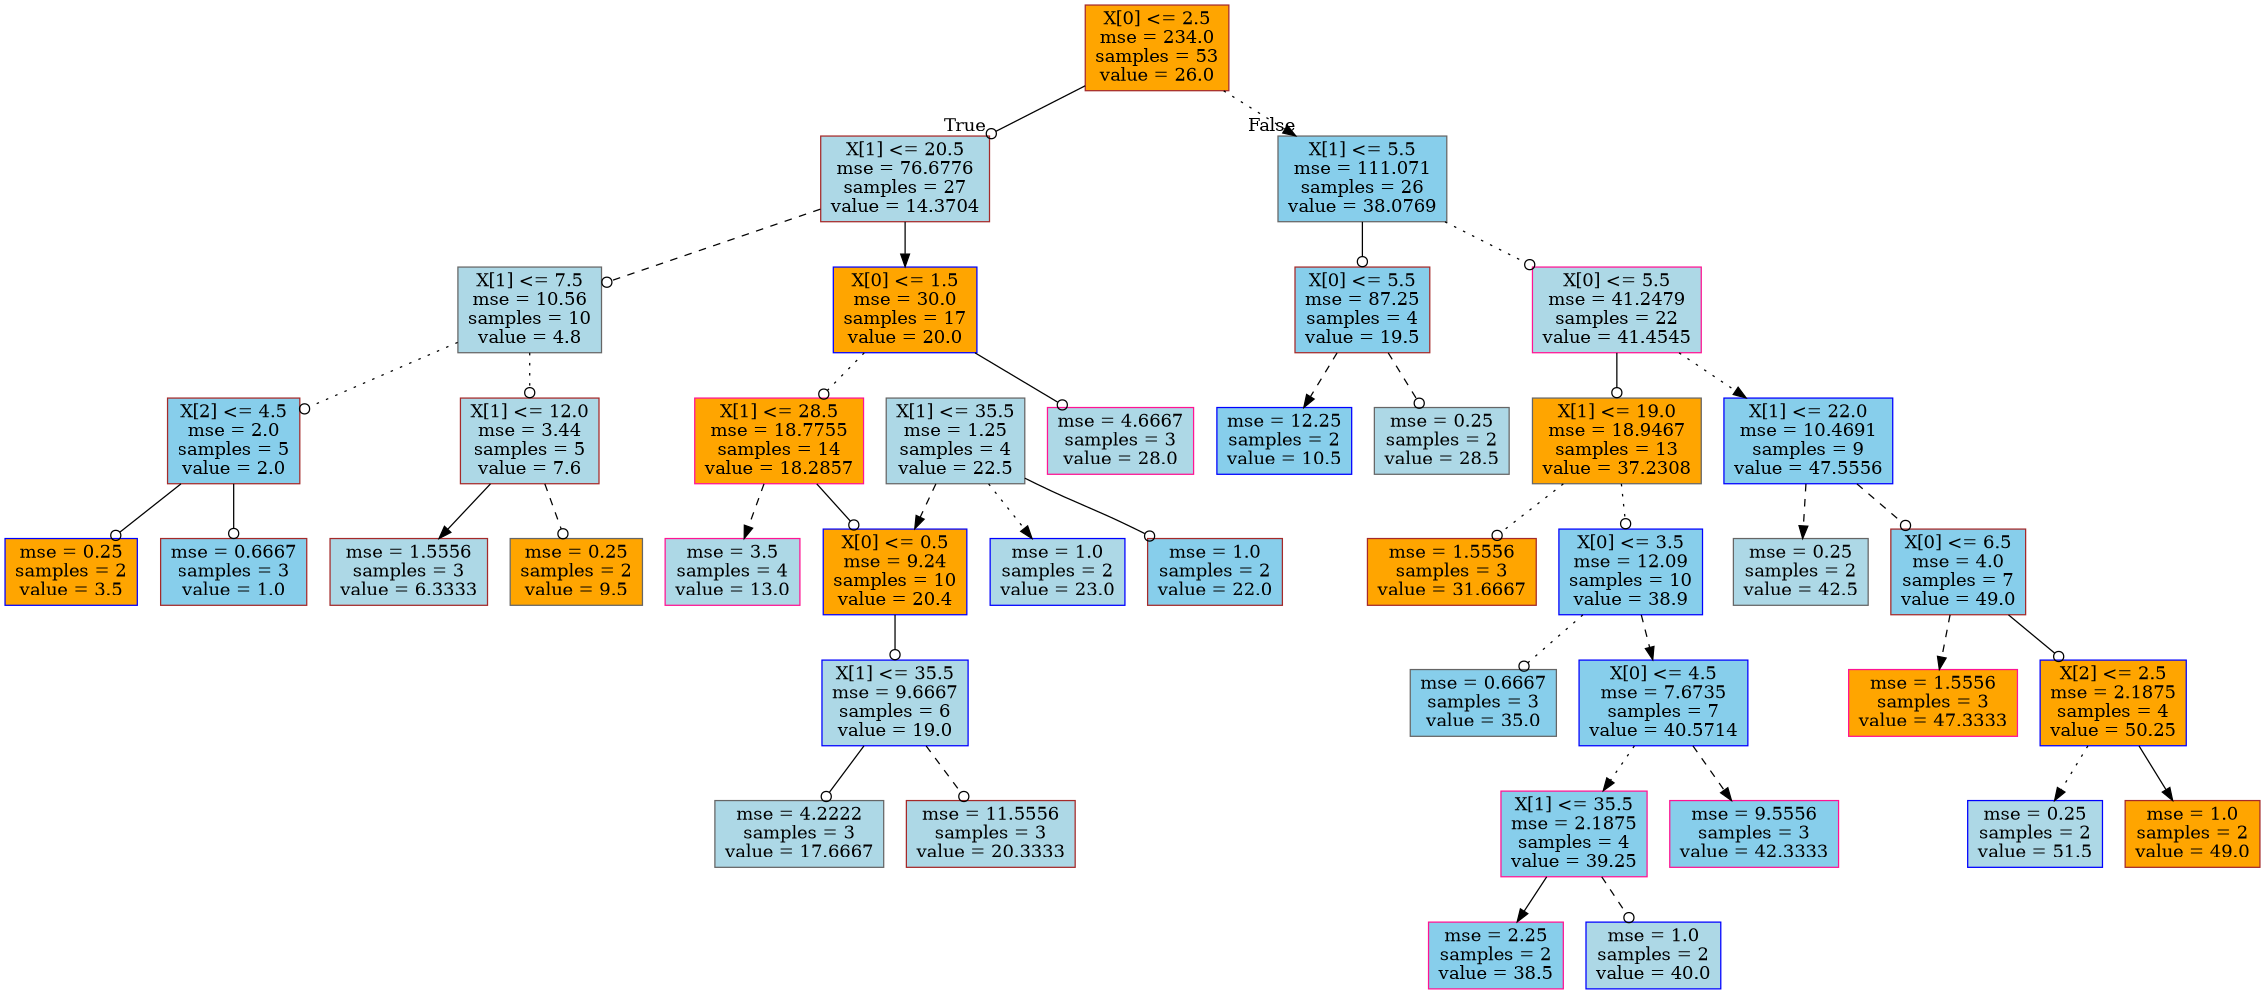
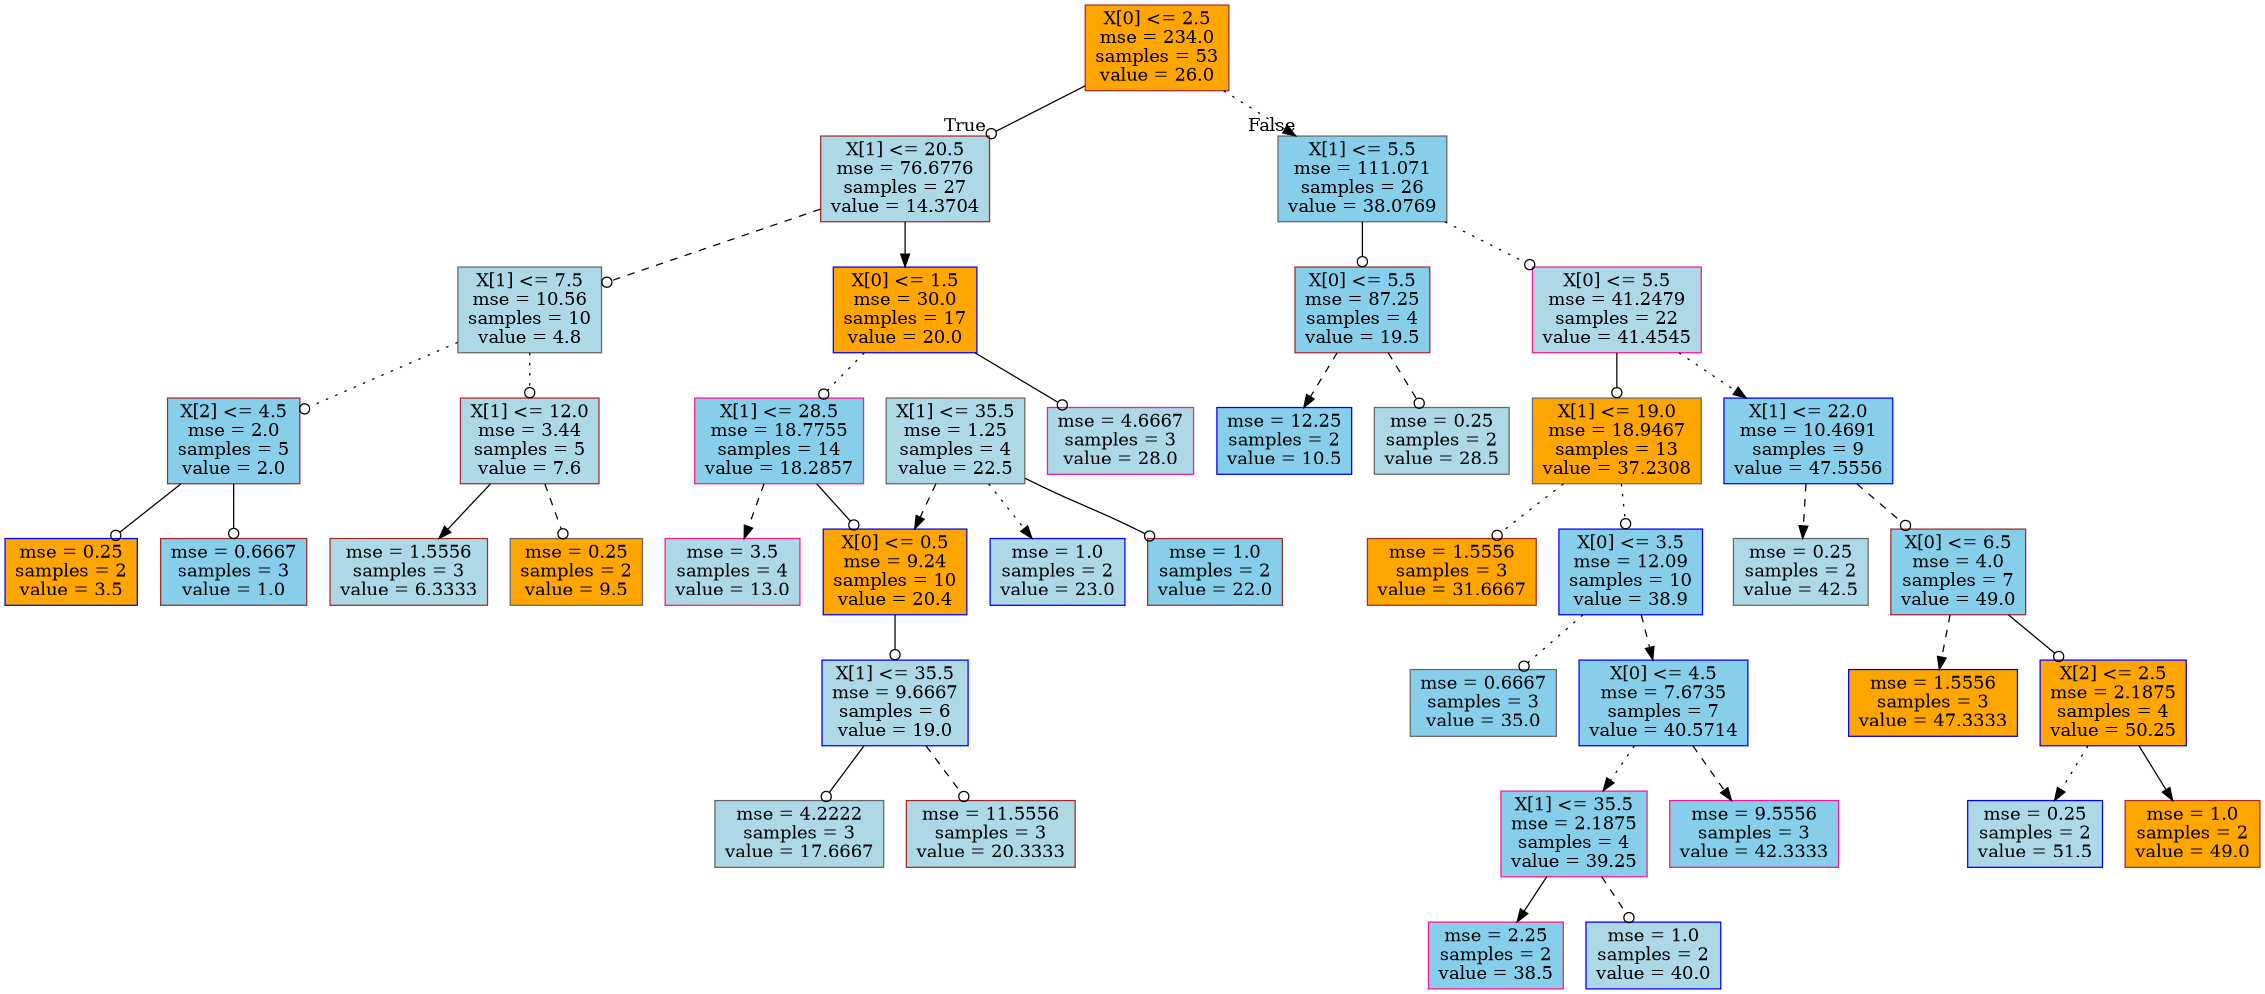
node "X[1] <= 28.5 mse = 18.7755 samples = 14 value = 18.2857": fillcolor orange -> skyblue
node "mse = 1.5556 samples = 3 value = 47.3333": color deeppink -> blue
